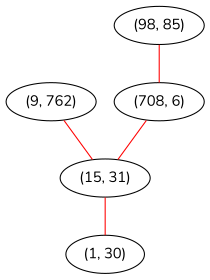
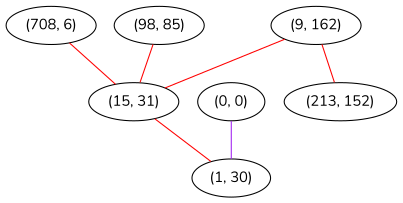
edge "(98, 85)" -- "(708, 6)": now "(98, 85)" -- "(15, 31)"
node "(9, 762)": label "(9, 762)" -> "(9, 162)"
node "(0, 0)": added
node "(213, 152)": added
